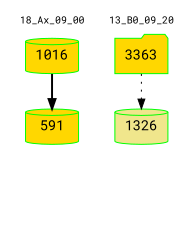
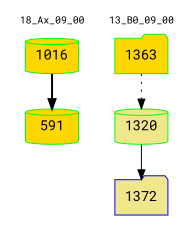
cluster "13_B0_09_20": label "13_B0_09_20" -> "13_B0_09_00"
node "3363": label "3363" -> "1363"
node "1326": label "1326" -> "1320"
node "1372": added
